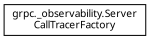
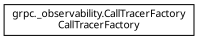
node "grpc._observability.Server CallTracerFactory": label "grpc._observability.Server CallTracerFactory" -> "grpc._observability.CallTracerFactory CallTracerFactory"
